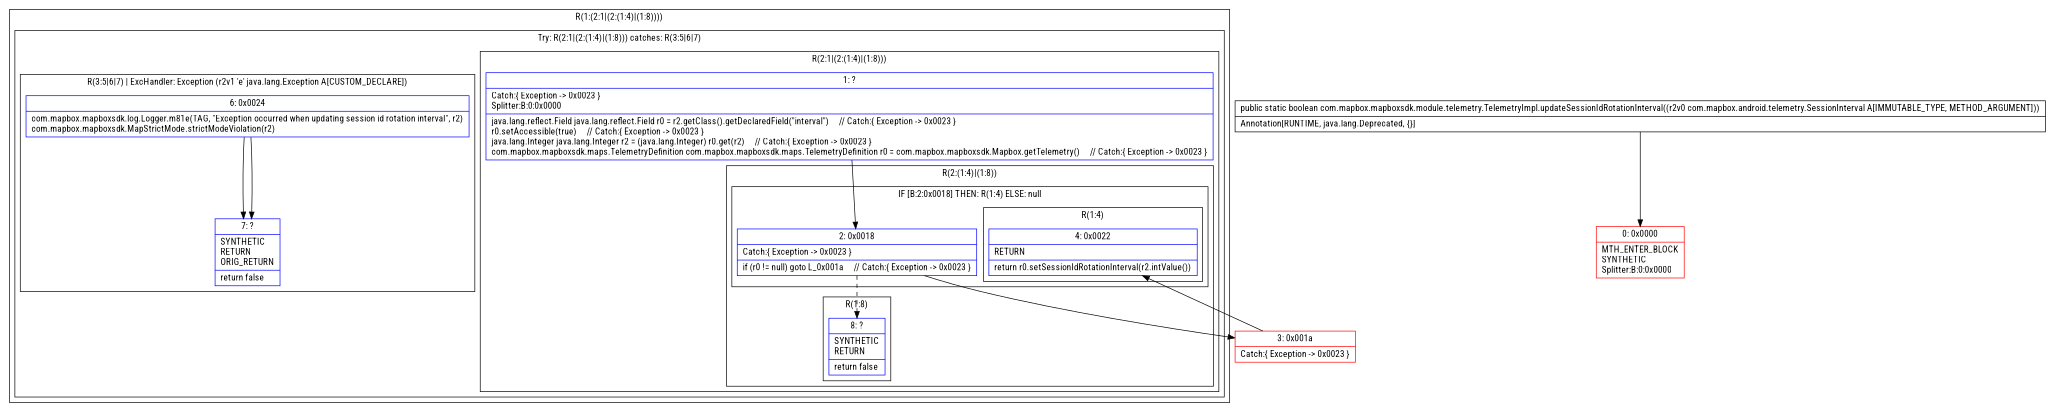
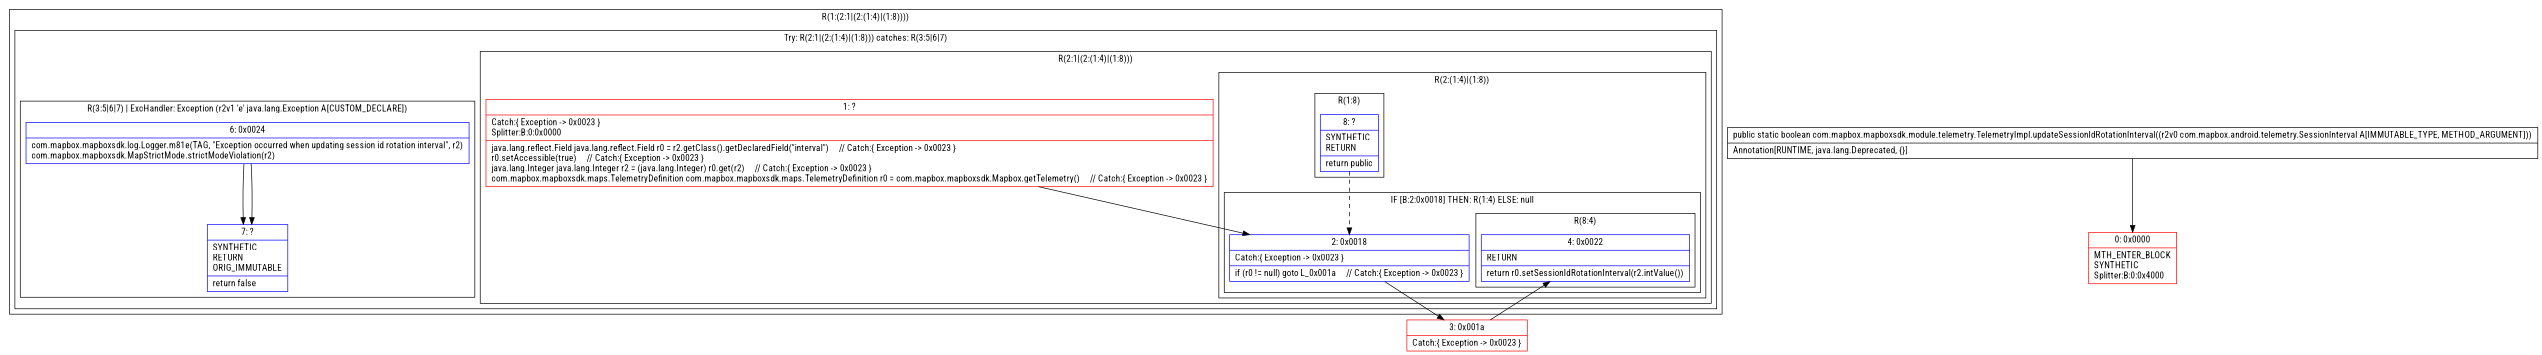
node "1: ?": color blue -> red
cluster "R(1:4)": label "R(1:4)" -> "R(8:4)"
node "7: ?": text "ORIG_RETURN" -> "ORIG_IMMUTABLE"
node "0: 0x0000": text "Splitter:B:0:0x0000" -> "Splitter:B:0:0x4000"
edge "2: 0x0018" -> "8: ?": reversed
node "8: ?": text "return false" -> "return public"
